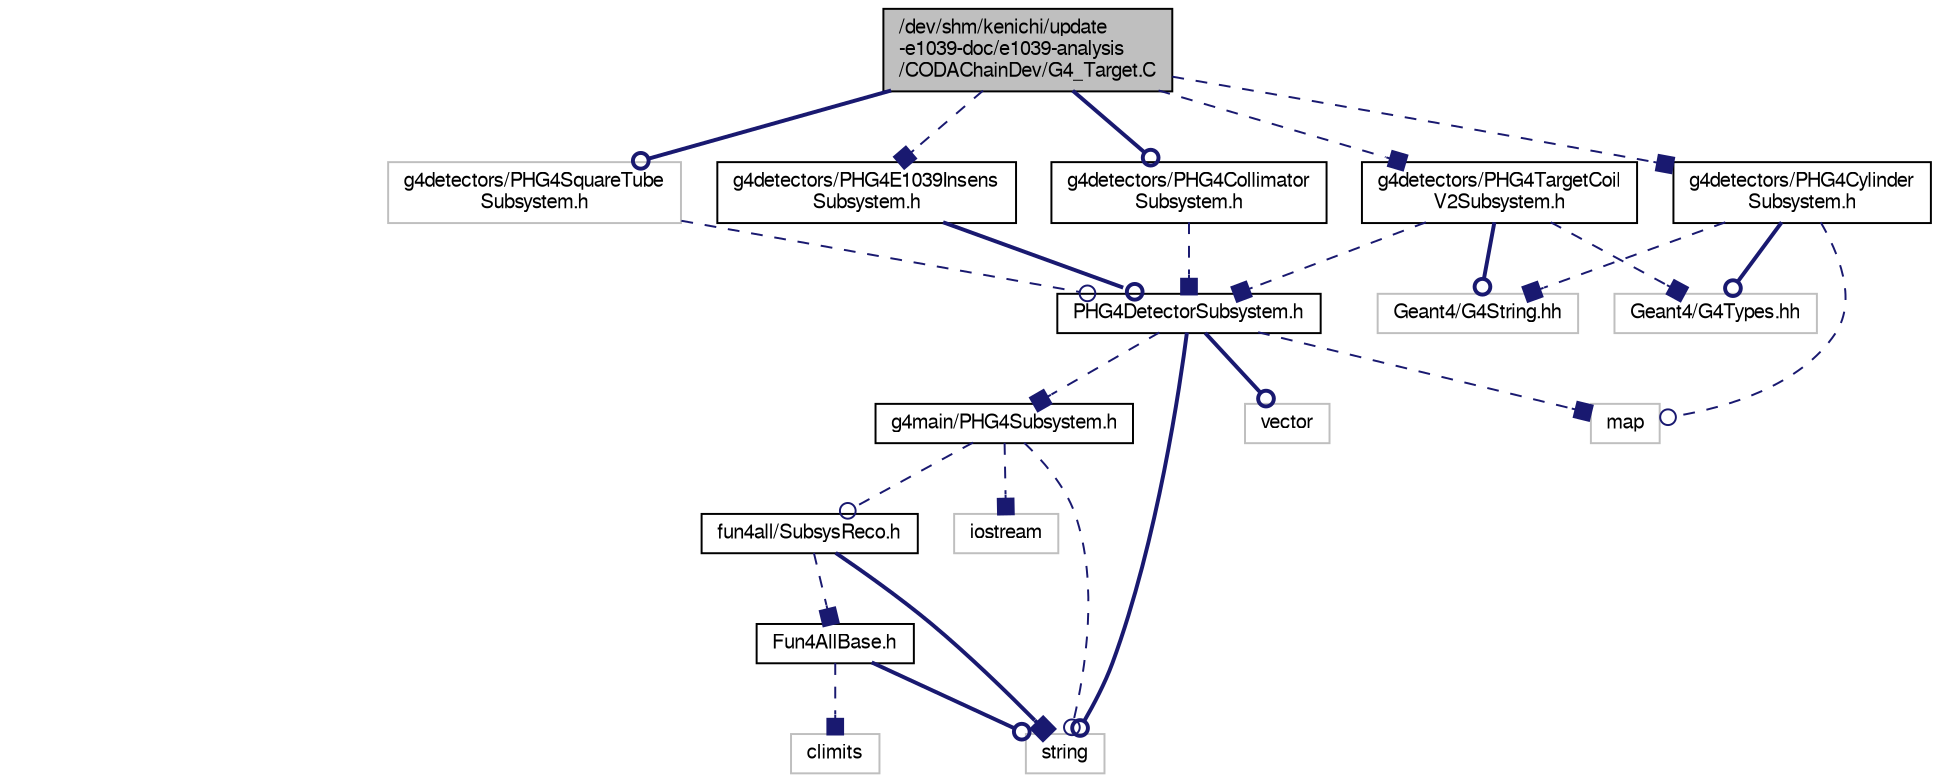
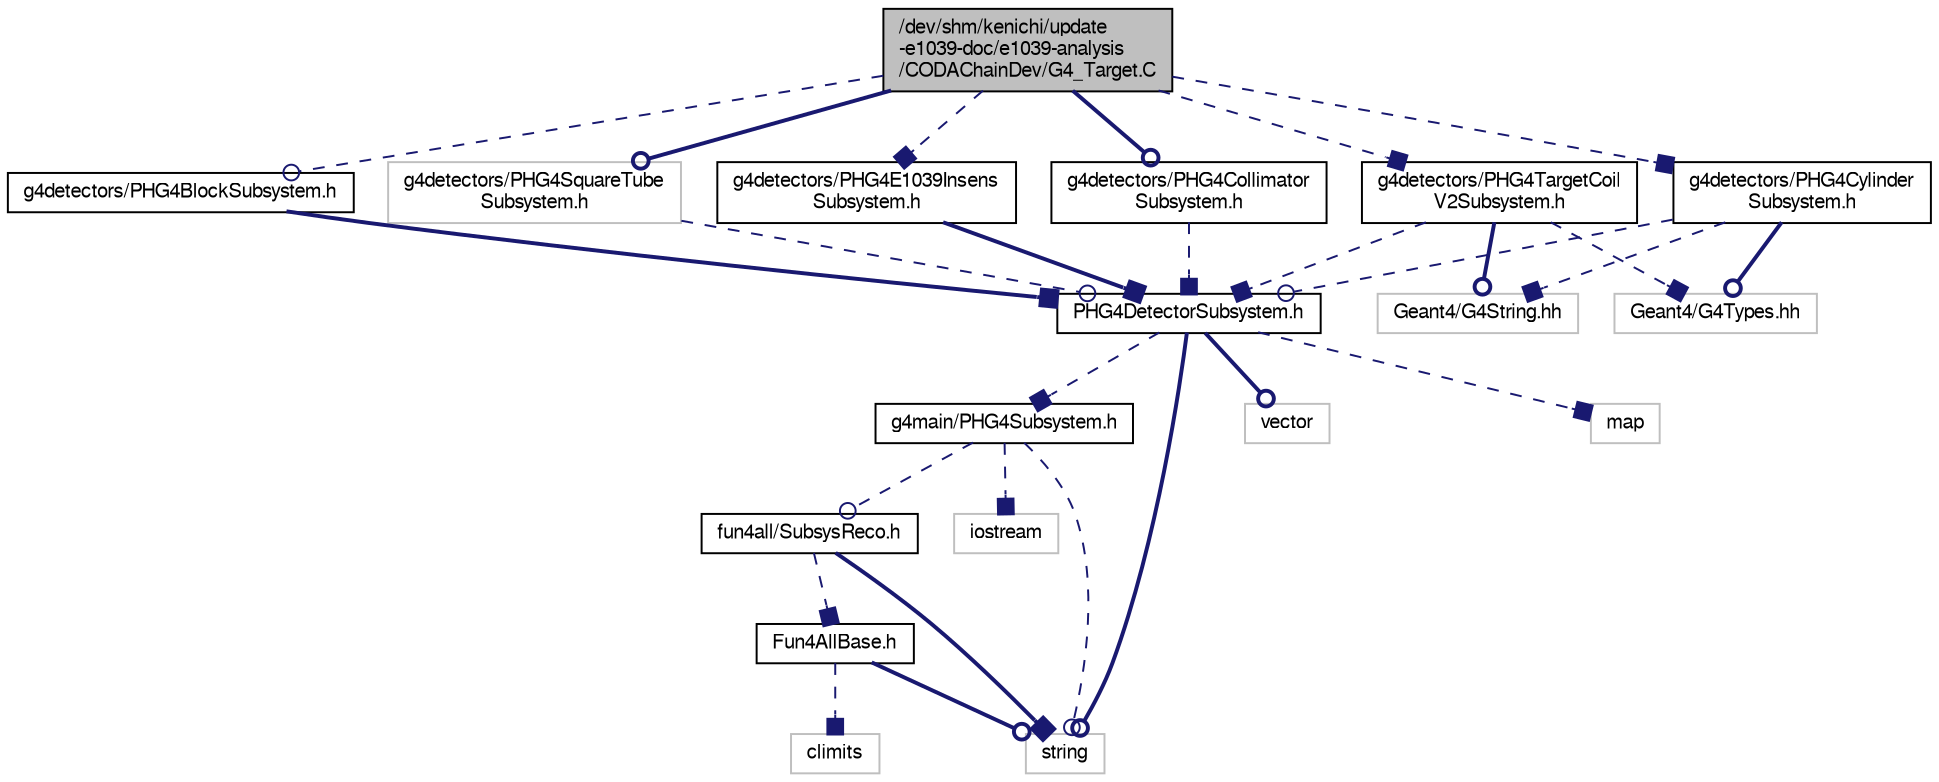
node "g4detectors/PHG4BlockSubsystem.h": added
edge "g4detectors/PHG4E1039Insens Subsystem.h" -> "PHG4DetectorSubsystem.h": arrowhead odot -> box
edge "g4detectors/PHG4Cylinder Subsystem.h" -> "map": now "g4detectors/PHG4Cylinder Subsystem.h" -> "PHG4DetectorSubsystem.h"
